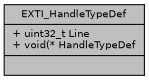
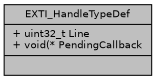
node "EXTI_HandleTypeDef": text "+ void(* HandleTypeDef" -> "+ void(* PendingCallback"
